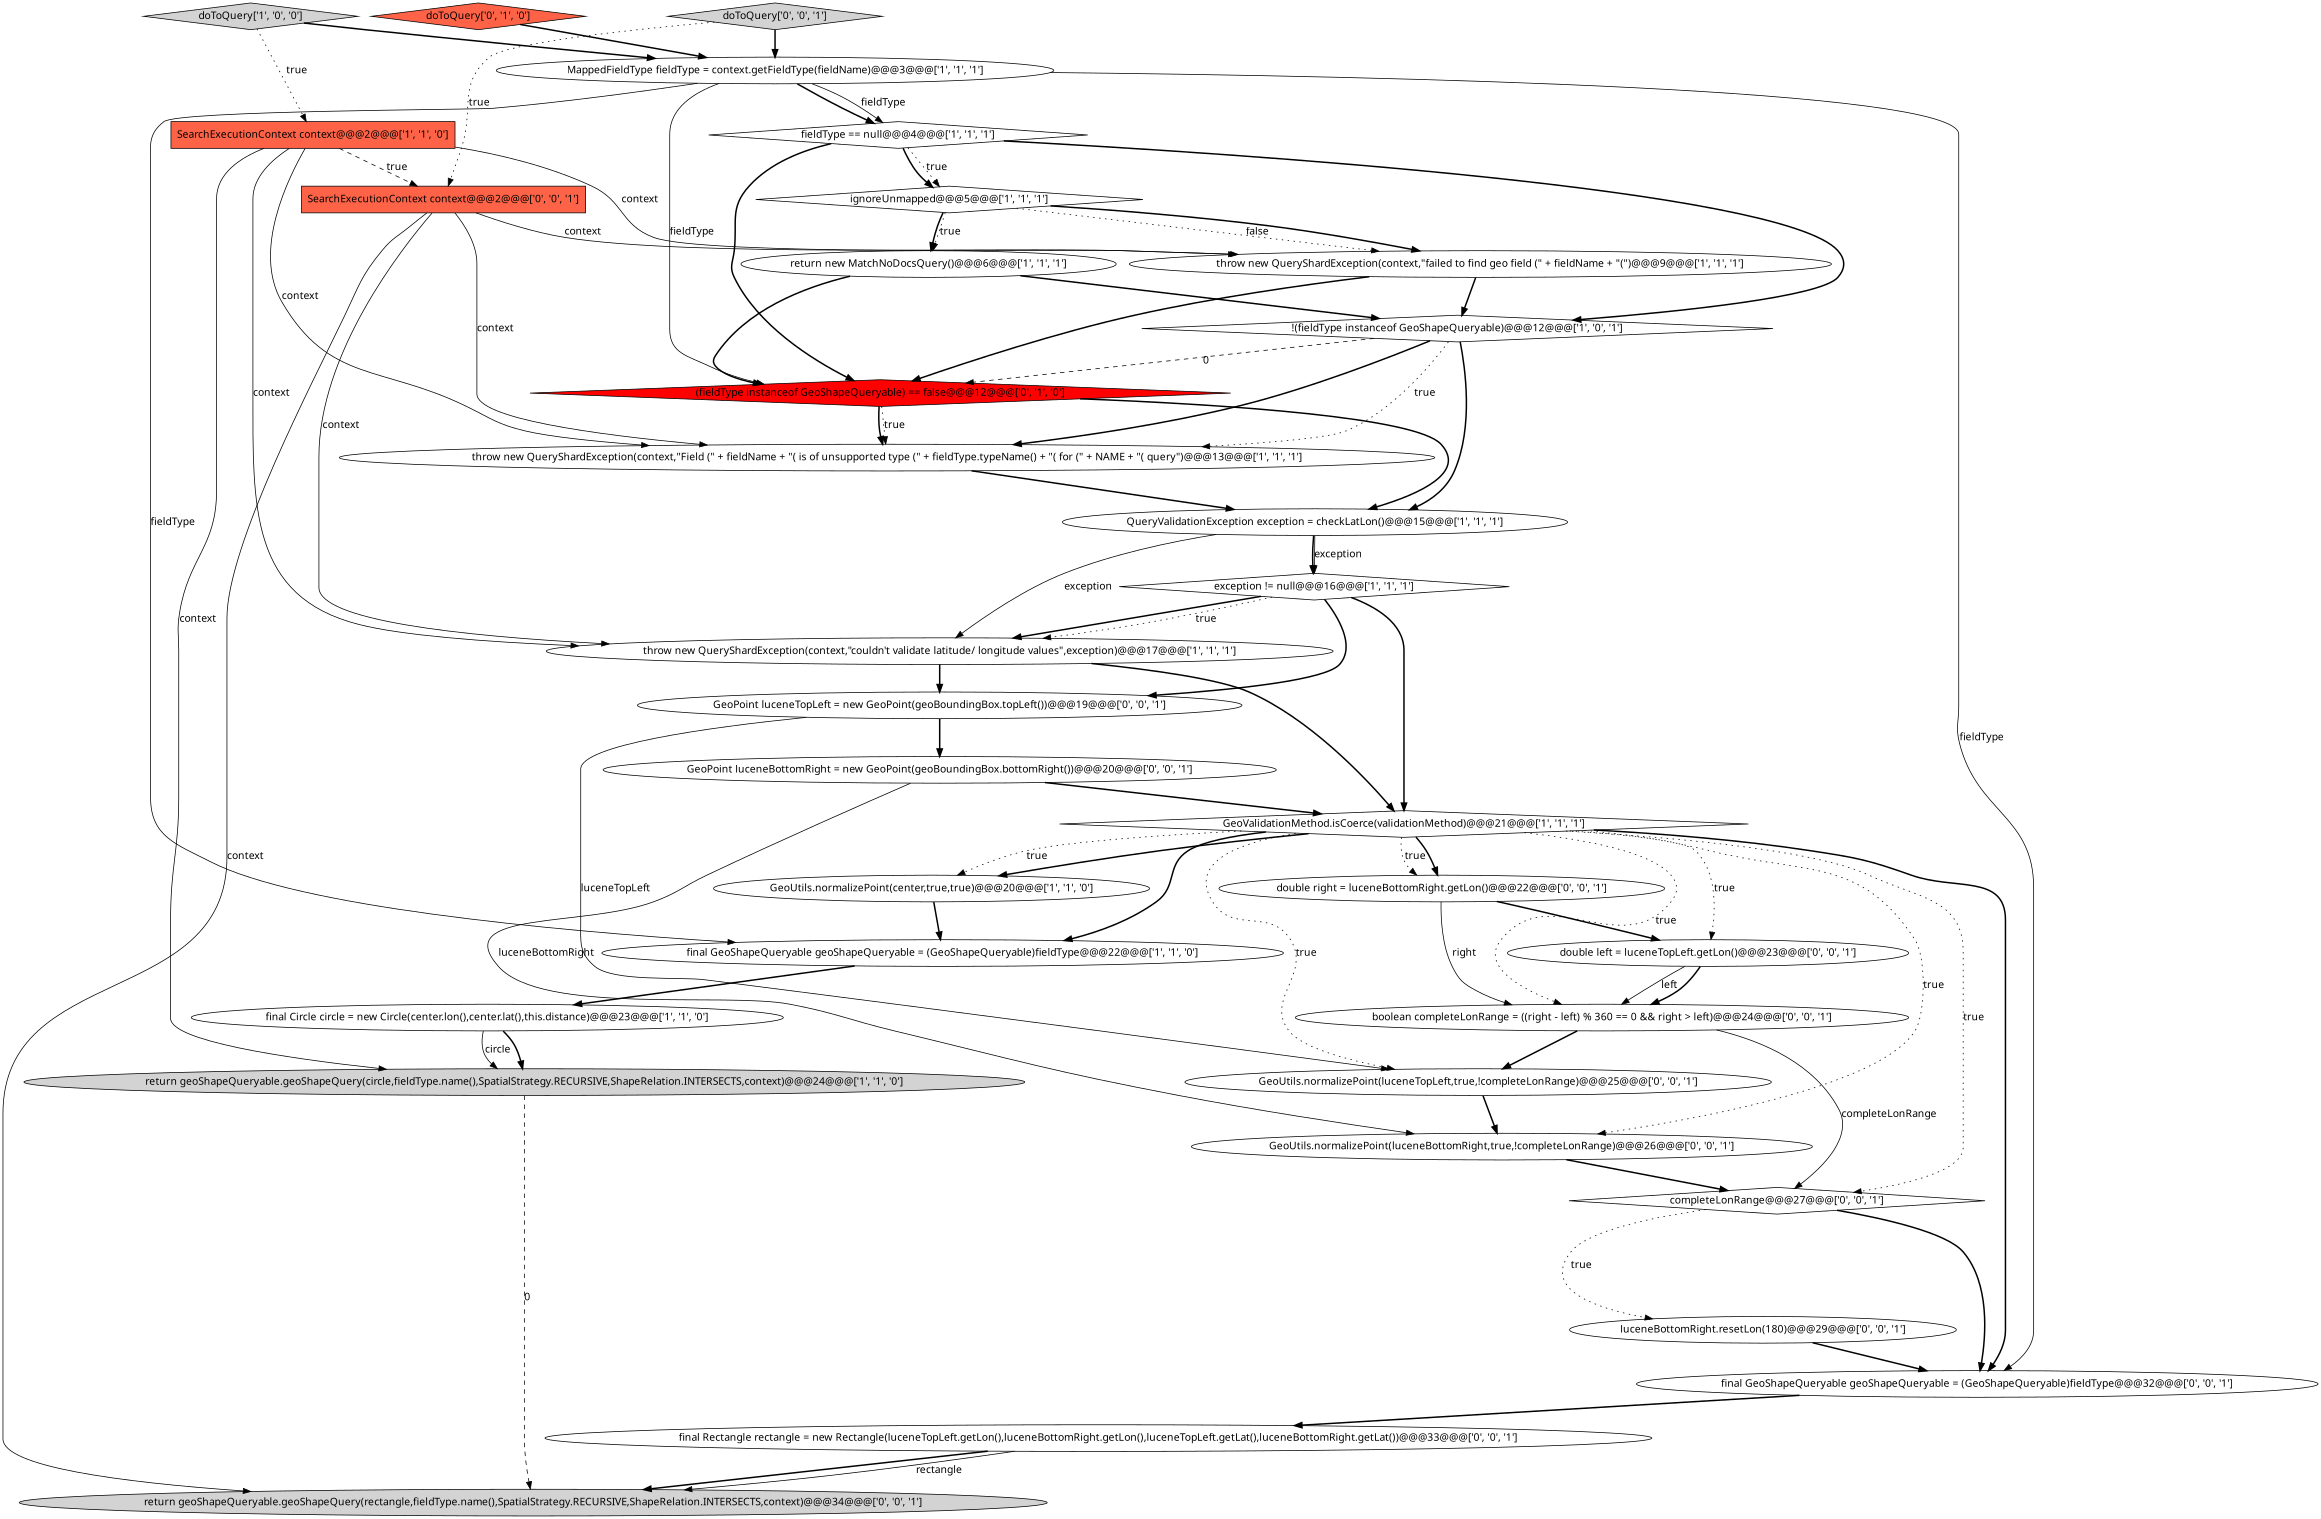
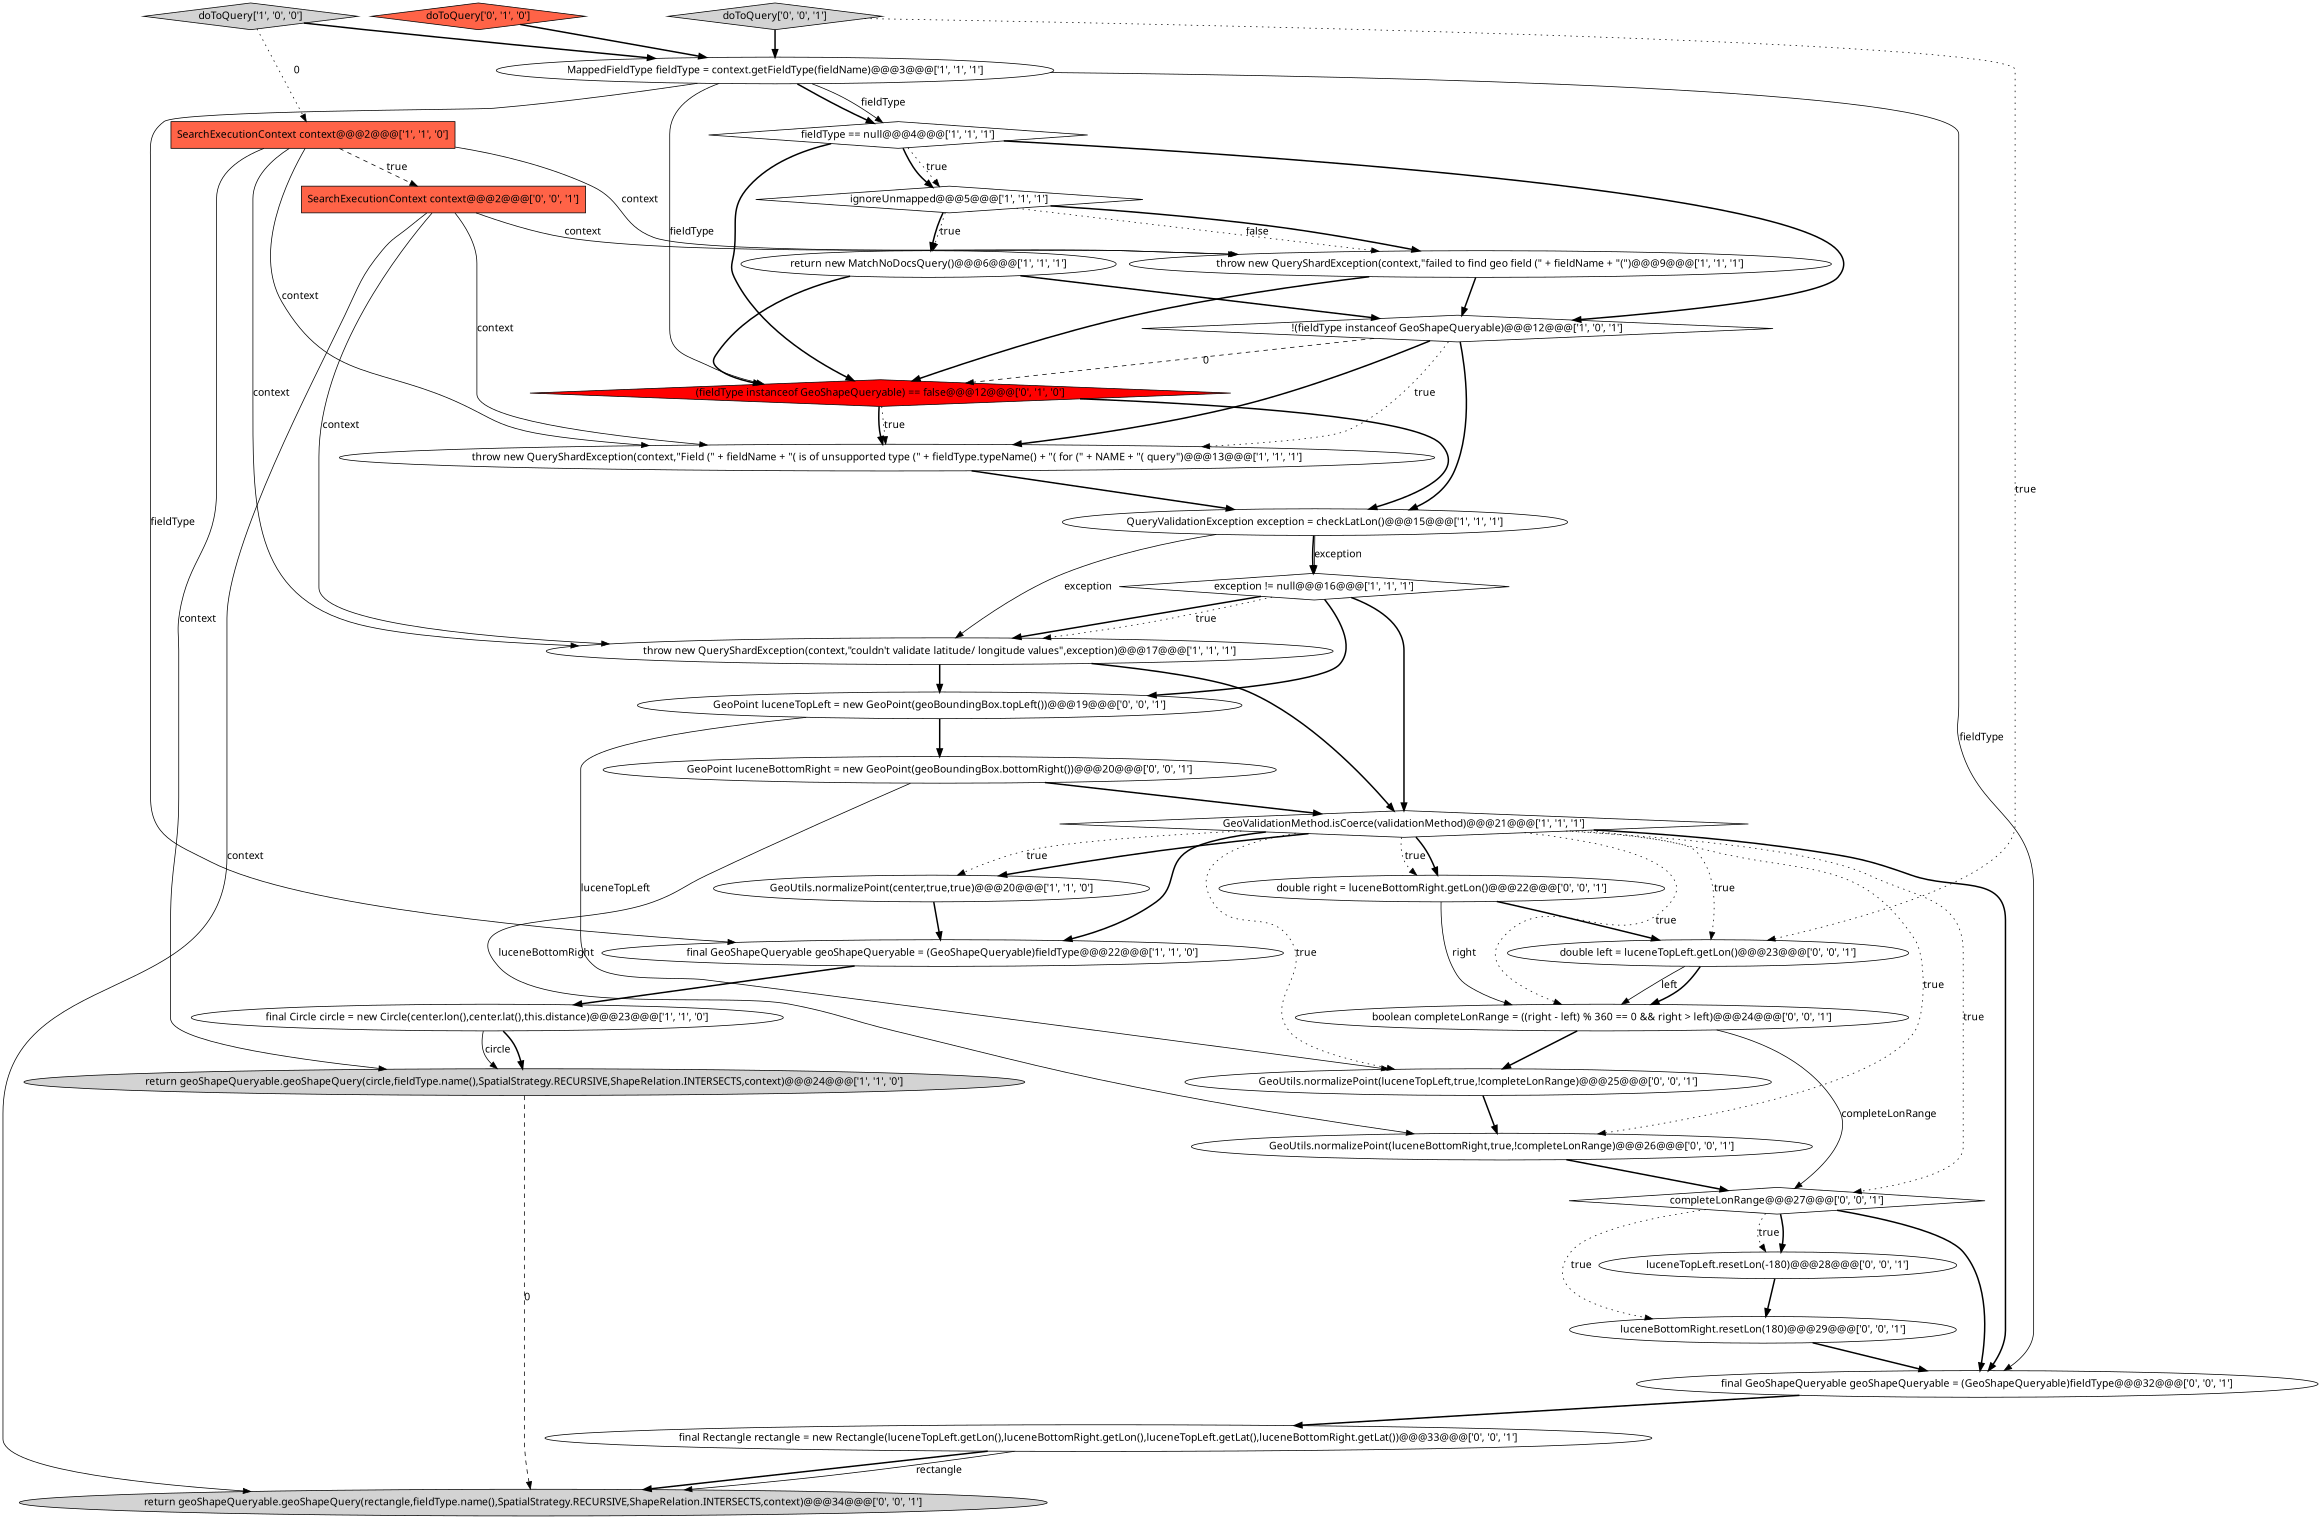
edge "doToQuery['0', '0', '1']" -> "SearchExecutionContext context@@@2@@@['0', '0', '1']": now "doToQuery['0', '0', '1']" -> "double left = luceneTopLeft.getLon()@@@23@@@['0', '0', '1']"
edge "doToQuery['1', '0', '0']" -> "SearchExecutionContext context@@@2@@@['1', '1', '0']": label "true" -> "0"
node "luceneTopLeft.resetLon(-180)@@@28@@@['0', '0', '1']": added
